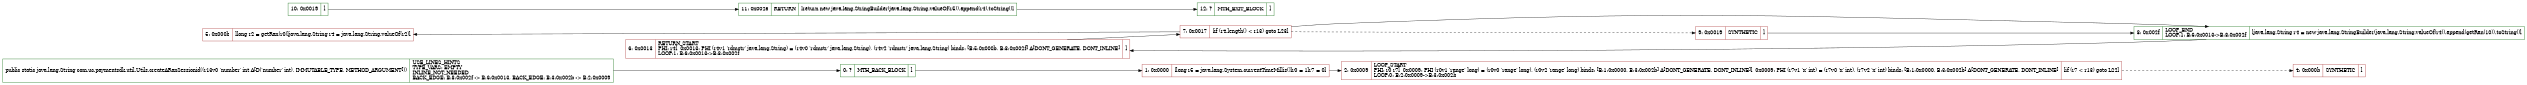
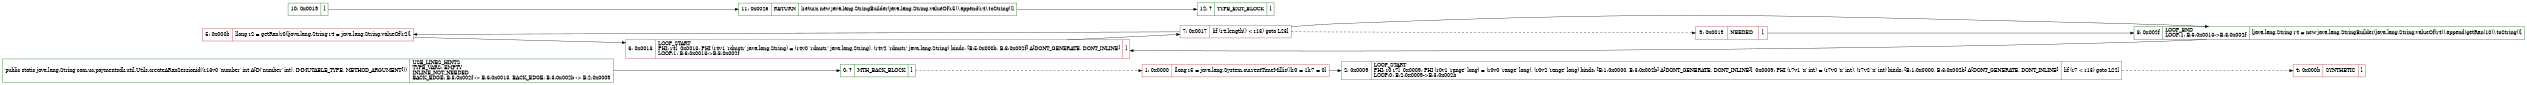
node "12: ?": text "MTH_EXIT_BLOCK" -> "TYPE_EXIT_BLOCK"
node "9: 0x0019": text "SYNTHETIC" -> "NEEDED"
edge "5: 0x000b" -> "6: 0x0013": added
node "6: 0x0013": text "RETURN_START" -> "LOOP_START"
edge "0: ?" -> "1: 0x0000": style solid -> dashed
